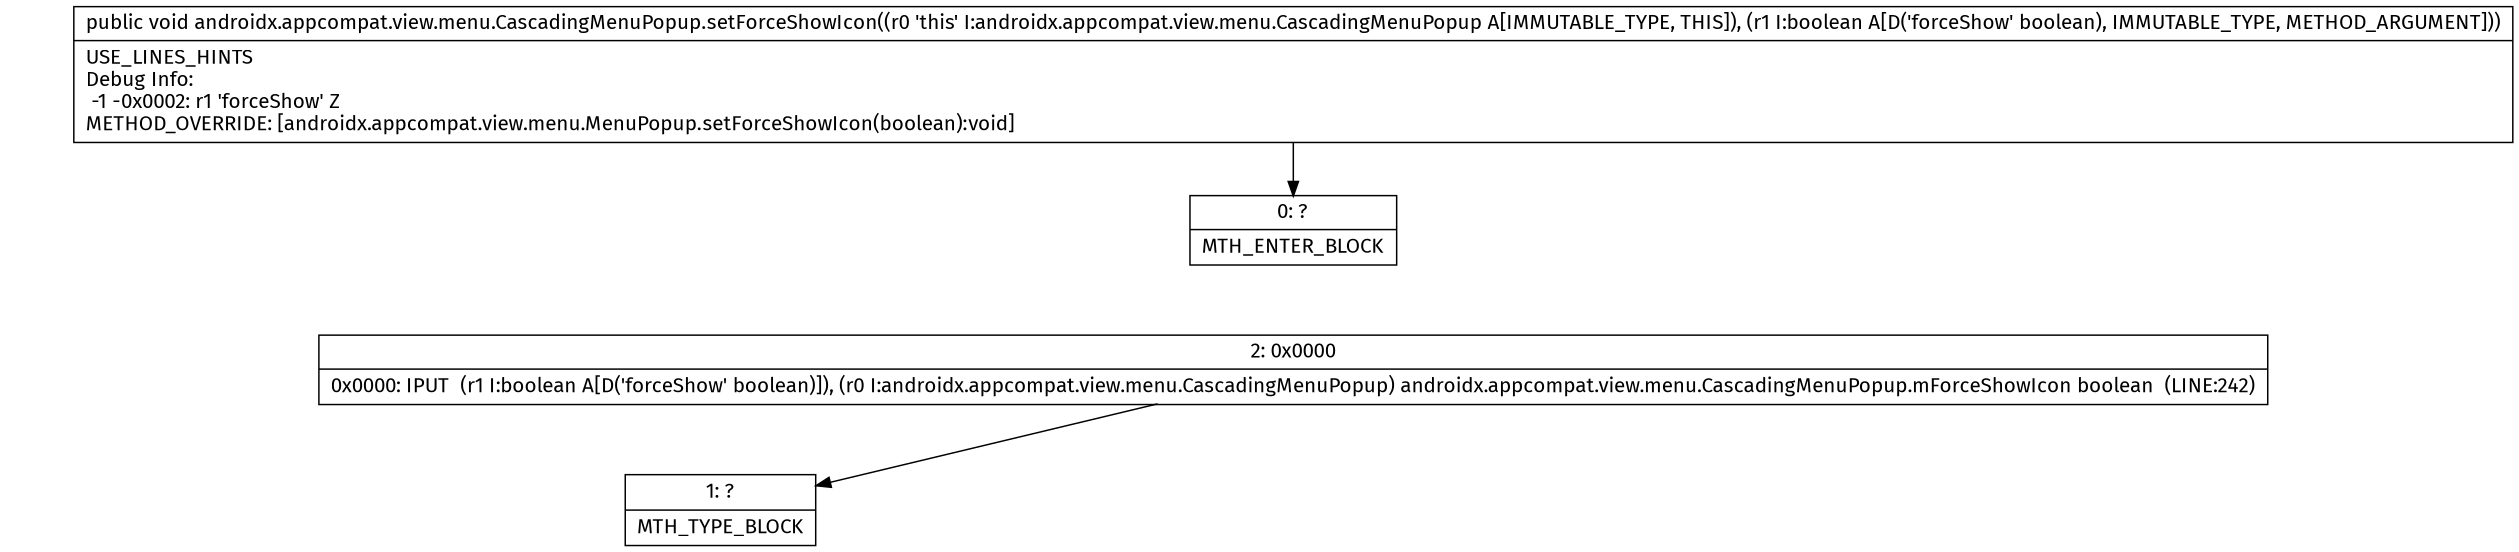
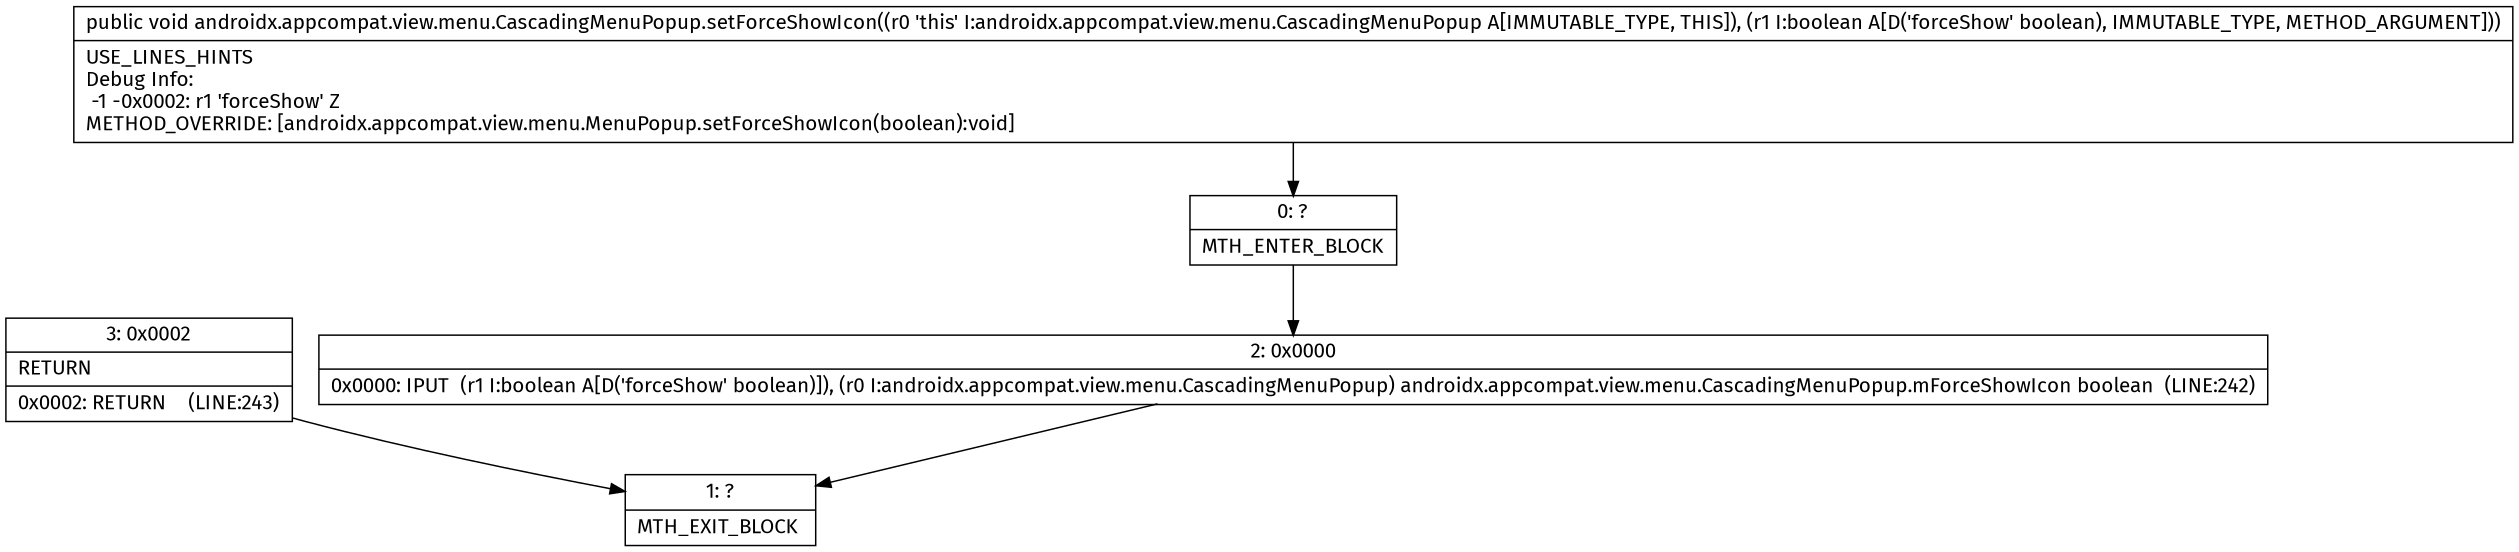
edge "0: ?" -> "2: 0x0000": added
node "3: 0x0002": added
node "1: ?": text "MTH_TYPE_BLOCK" -> "MTH_EXIT_BLOCK"
